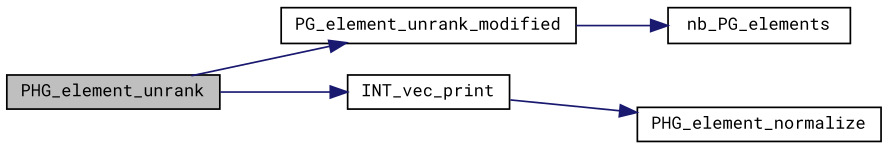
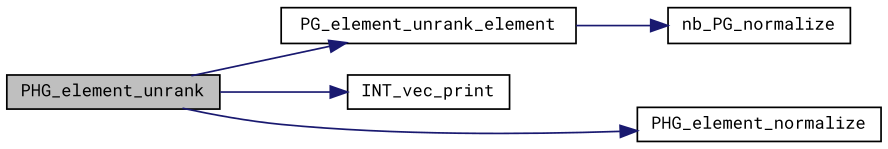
node "PG_element_unrank_modified": label "PG_element_unrank_modified" -> "PG_element_unrank_element"
node "nb_PG_elements": label "nb_PG_elements" -> "nb_PG_normalize"
edge "INT_vec_print" -> "PHG_element_normalize": now "PHG_element_unrank" -> "PHG_element_normalize"
